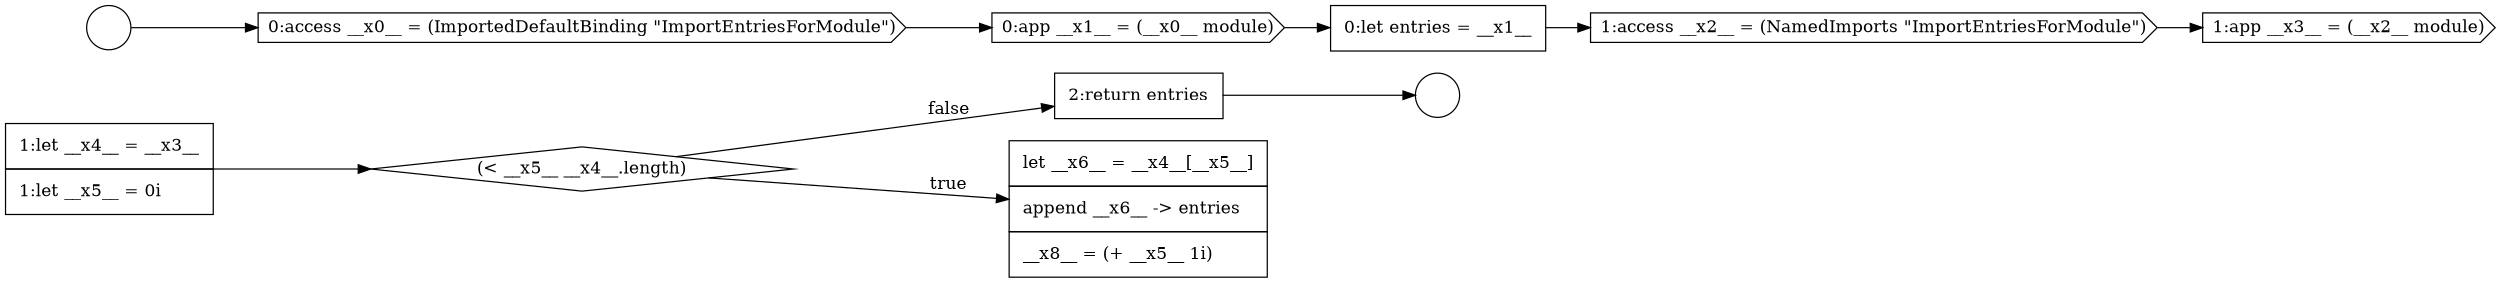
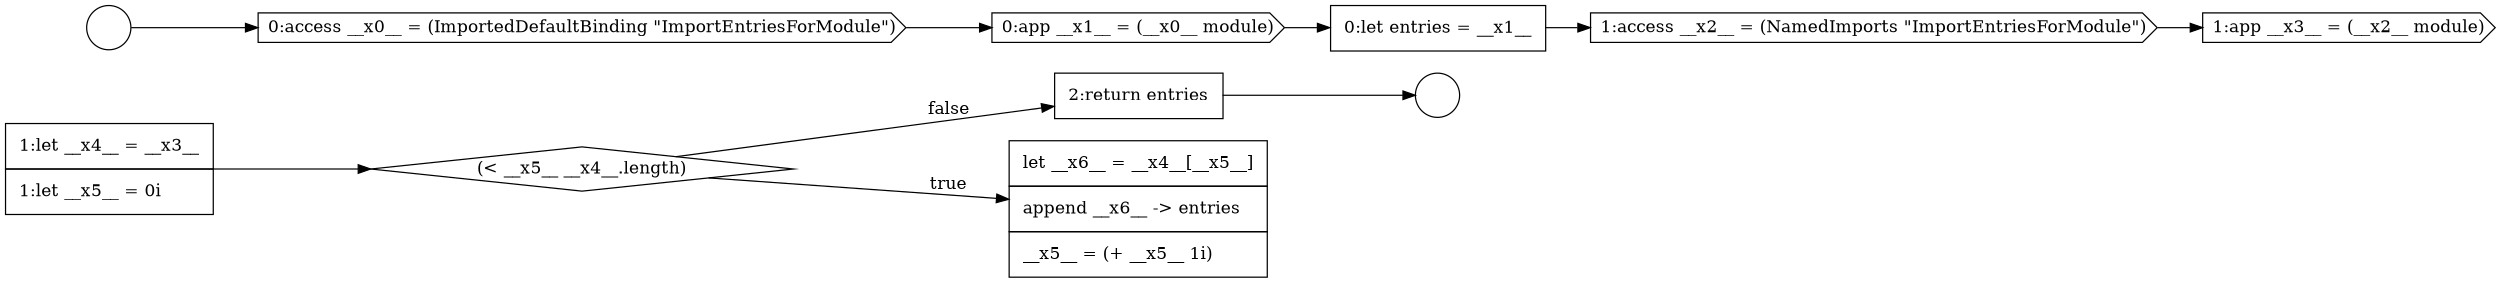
node "let __x6__ = __x4__[__x5__]": text "__x8__ = (+ __x5__ 1i)" -> "__x5__ = (+ __x5__ 1i)"
